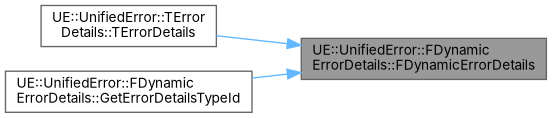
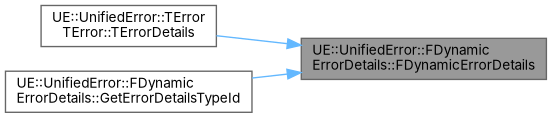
node "UE::UnifiedError::TError Details::TErrorDetails": label "UE::UnifiedError::TError Details::TErrorDetails" -> "UE::UnifiedError::TError TError::TErrorDetails"
